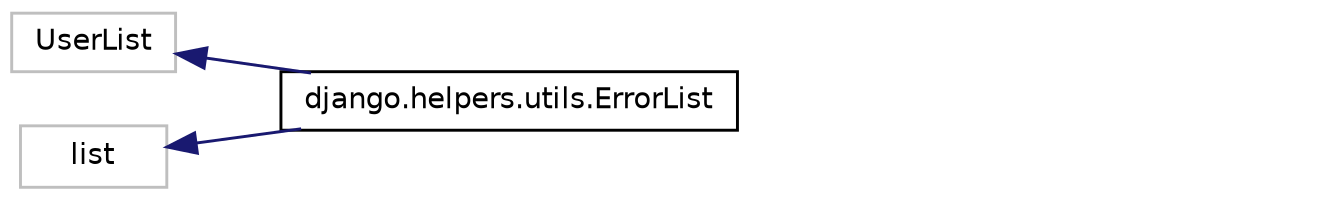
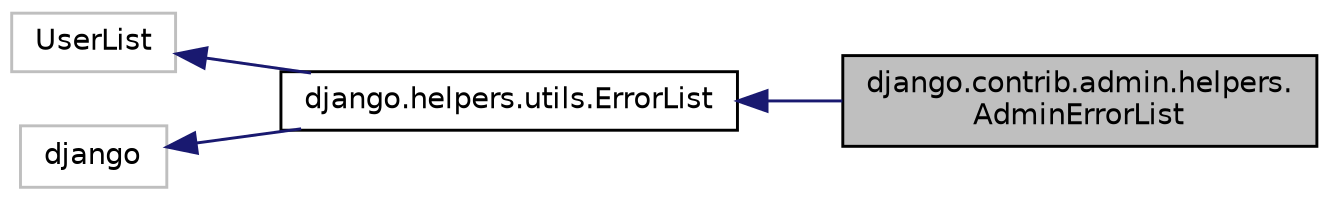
node "django.contrib.admin.helpers. AdminErrorList": added
node "list": label "list" -> "django"
